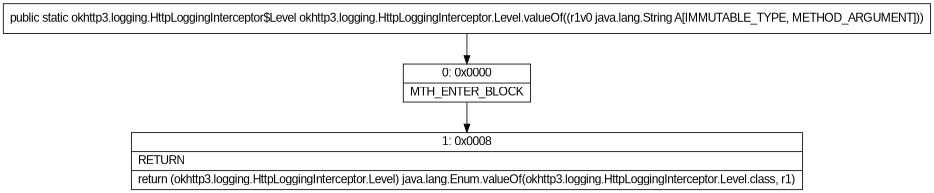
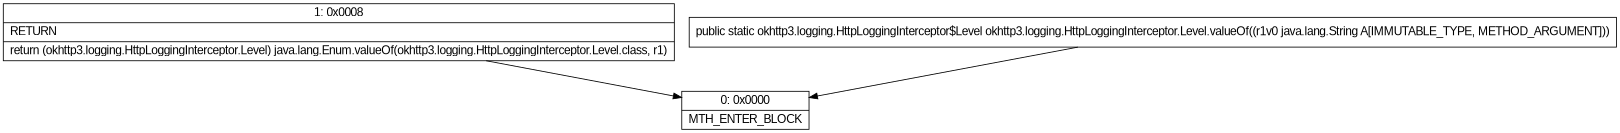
edge "0: 0x0000" -> "1: 0x0008": reversed
